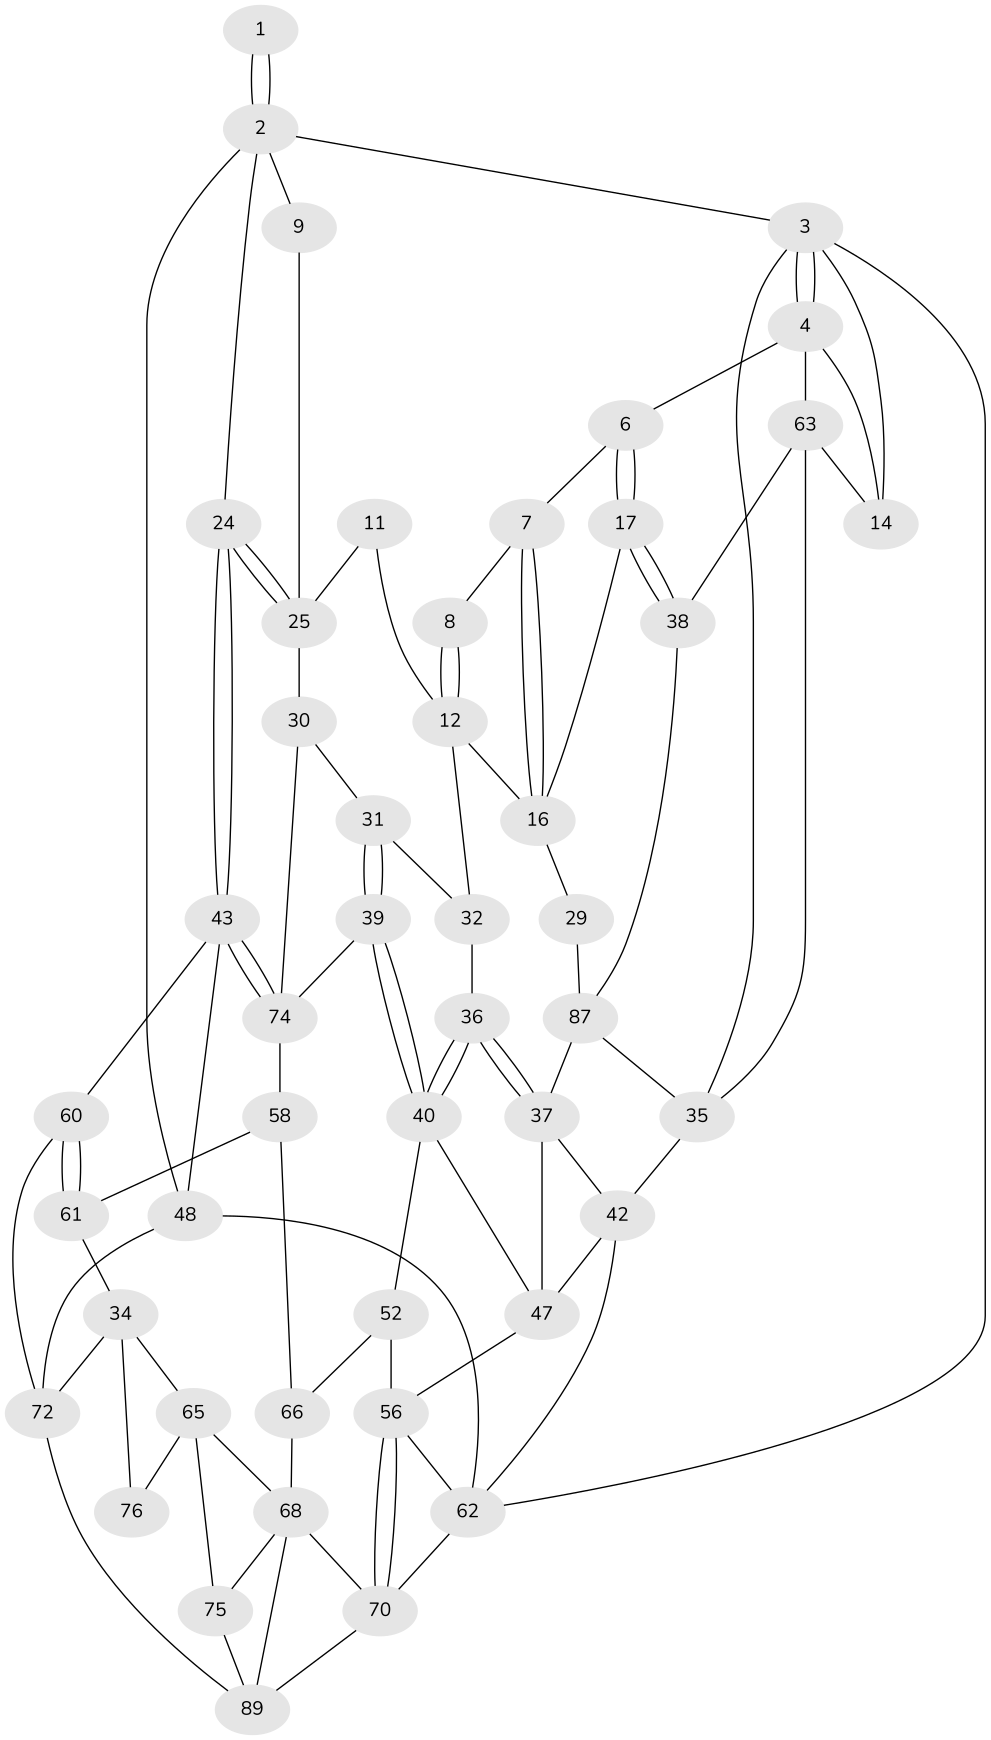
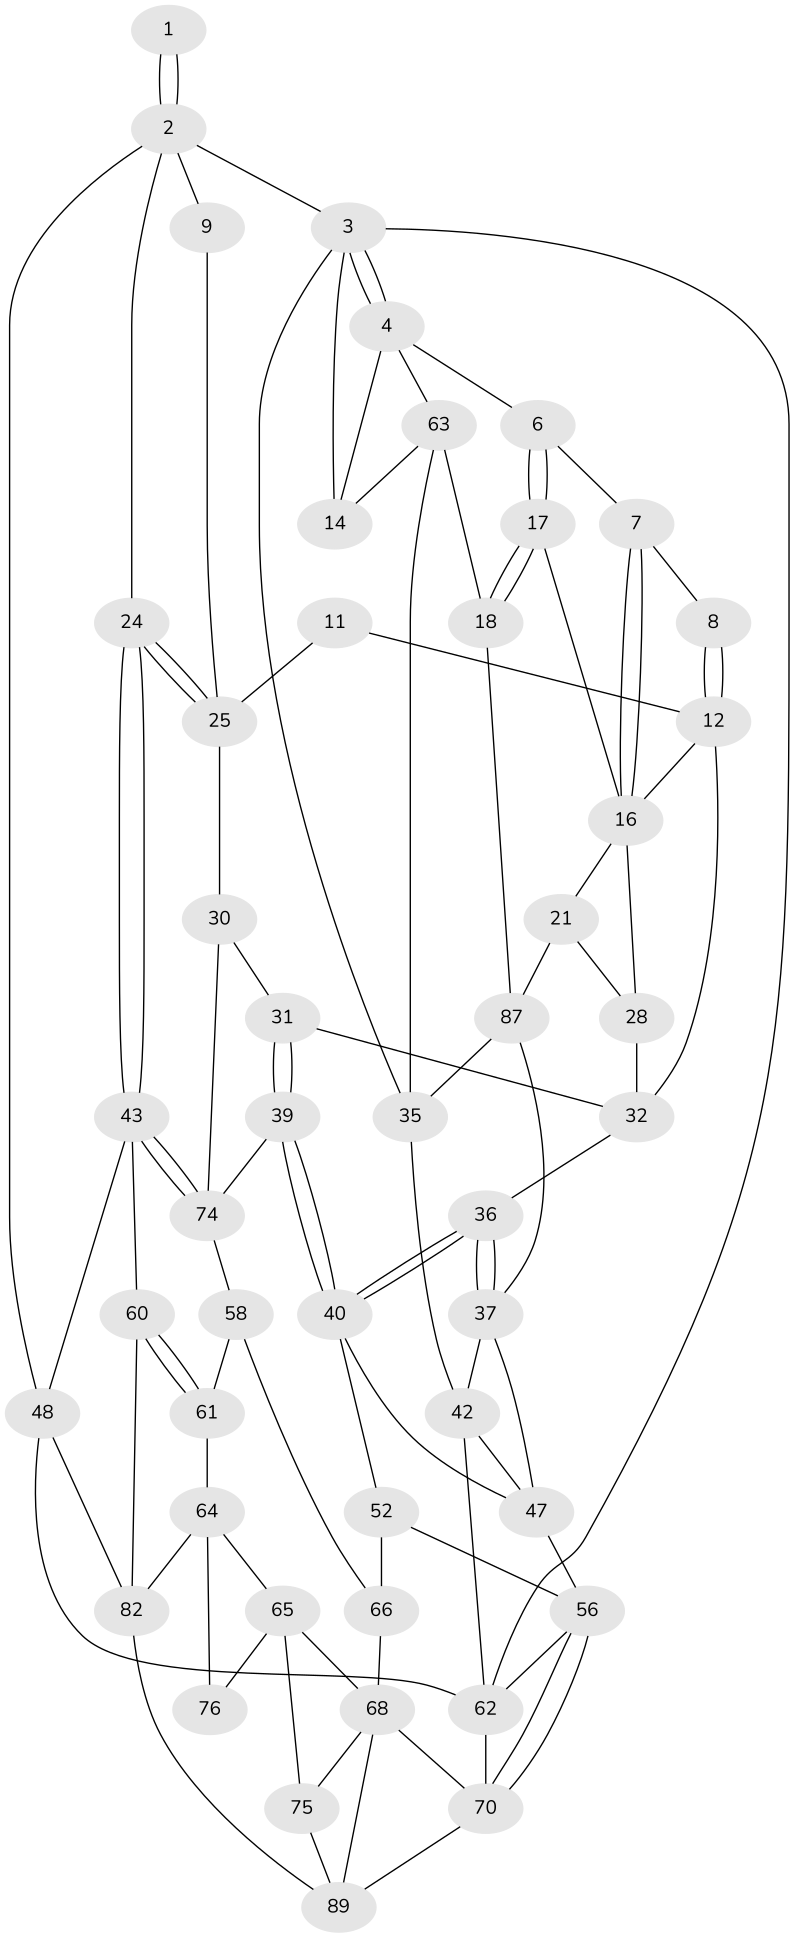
node "38": label "38" -> "18"
node "29": label "29" -> "21"
node "28": added
node "34": label "34" -> "64"
node "72": label "72" -> "82"
